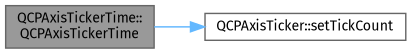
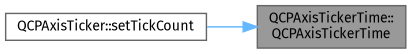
edge "QCPAxisTickerTime:: QCPAxisTickerTime" -> "QCPAxisTicker::setTickCount": reversed
